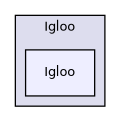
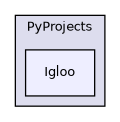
cluster "Igloo": label "Igloo" -> "PyProjects"
